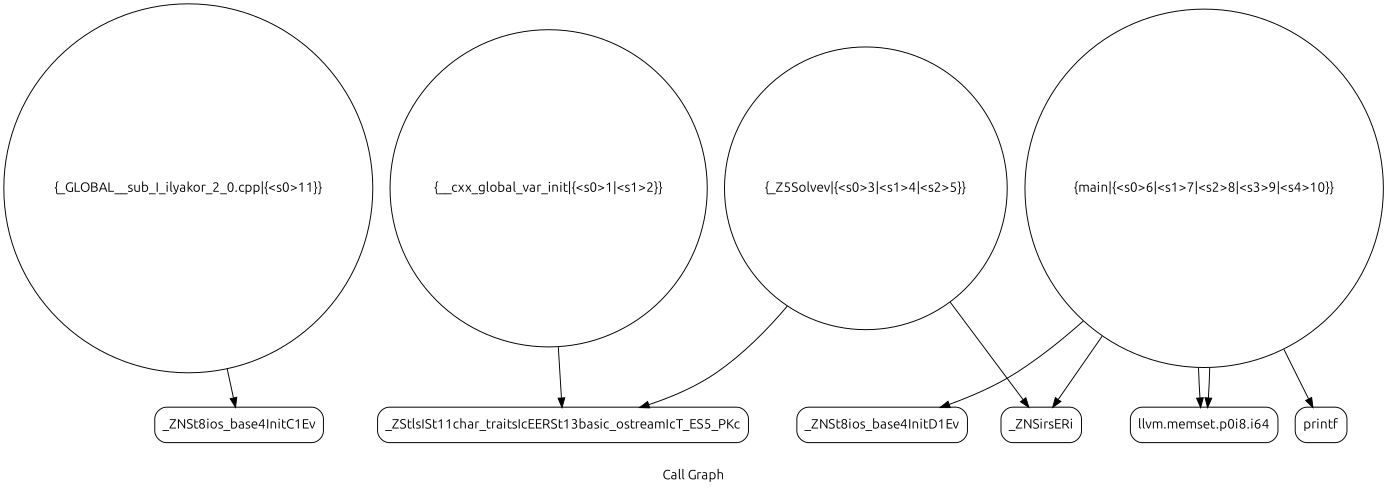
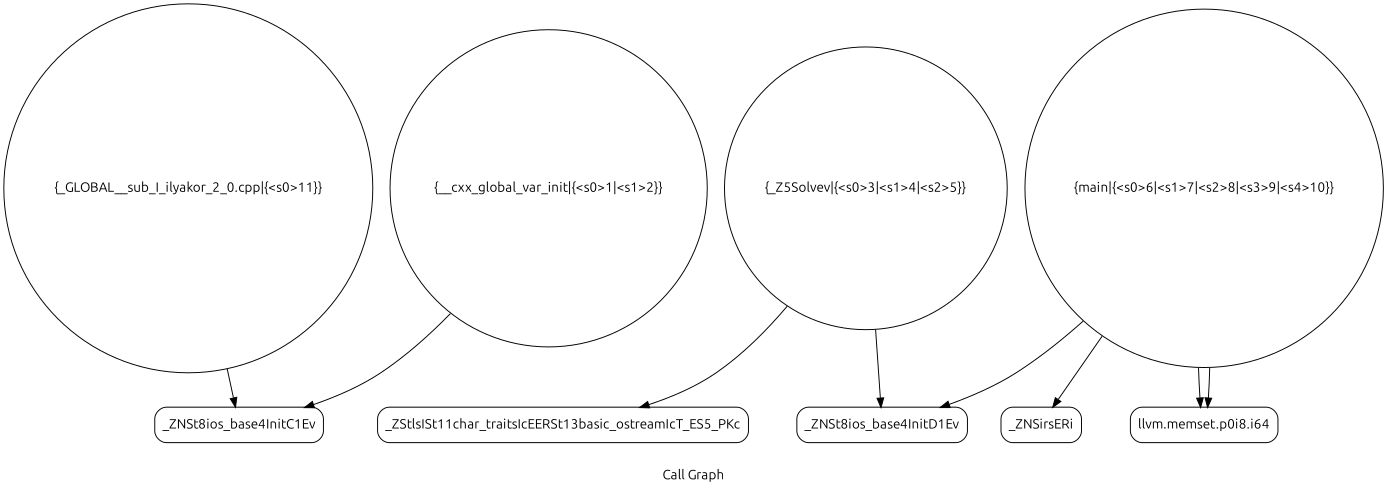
edge "{_Z5Solvev|{<s0>3|<s1>4|<s2>5}}" -> "_ZNSirsERi": now "{_Z5Solvev|{<s0>3|<s1>4|<s2>5}}" -> "_ZNSt8ios_base4InitD1Ev"
edge "{__cxx_global_var_init|{<s0>1|<s1>2}}" -> "_ZStlsISt11char_traitsIcEERSt13basic_ostreamIcT_ES5_PKc": now "{__cxx_global_var_init|{<s0>1|<s1>2}}" -> "_ZNSt8ios_base4InitC1Ev"
node "printf": removed
